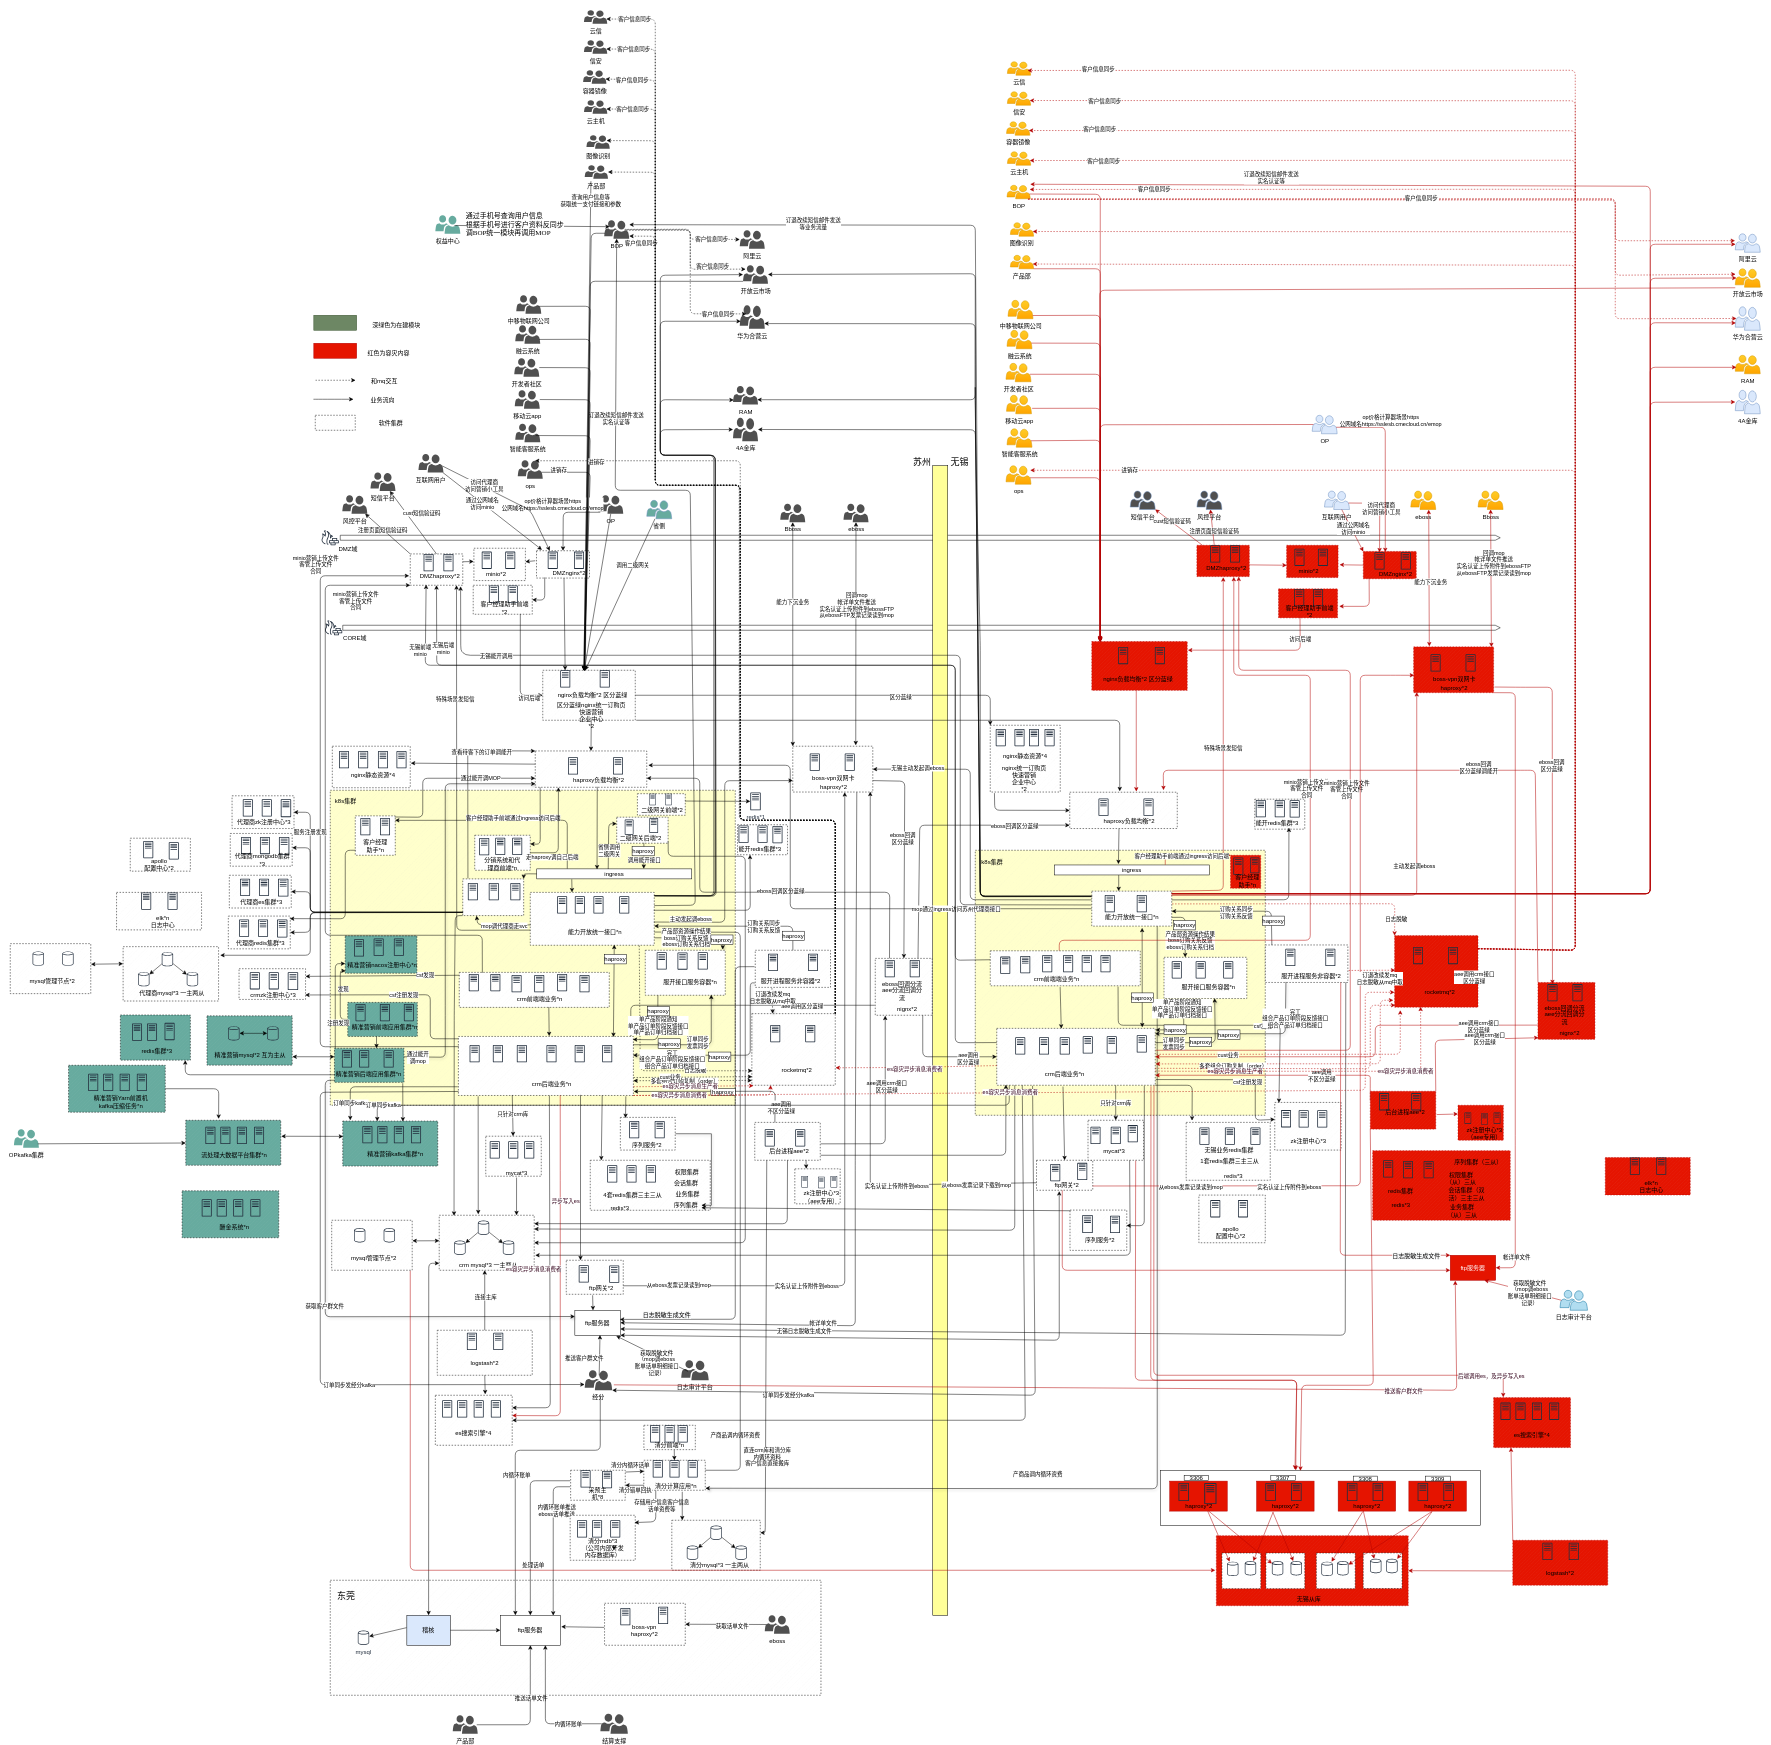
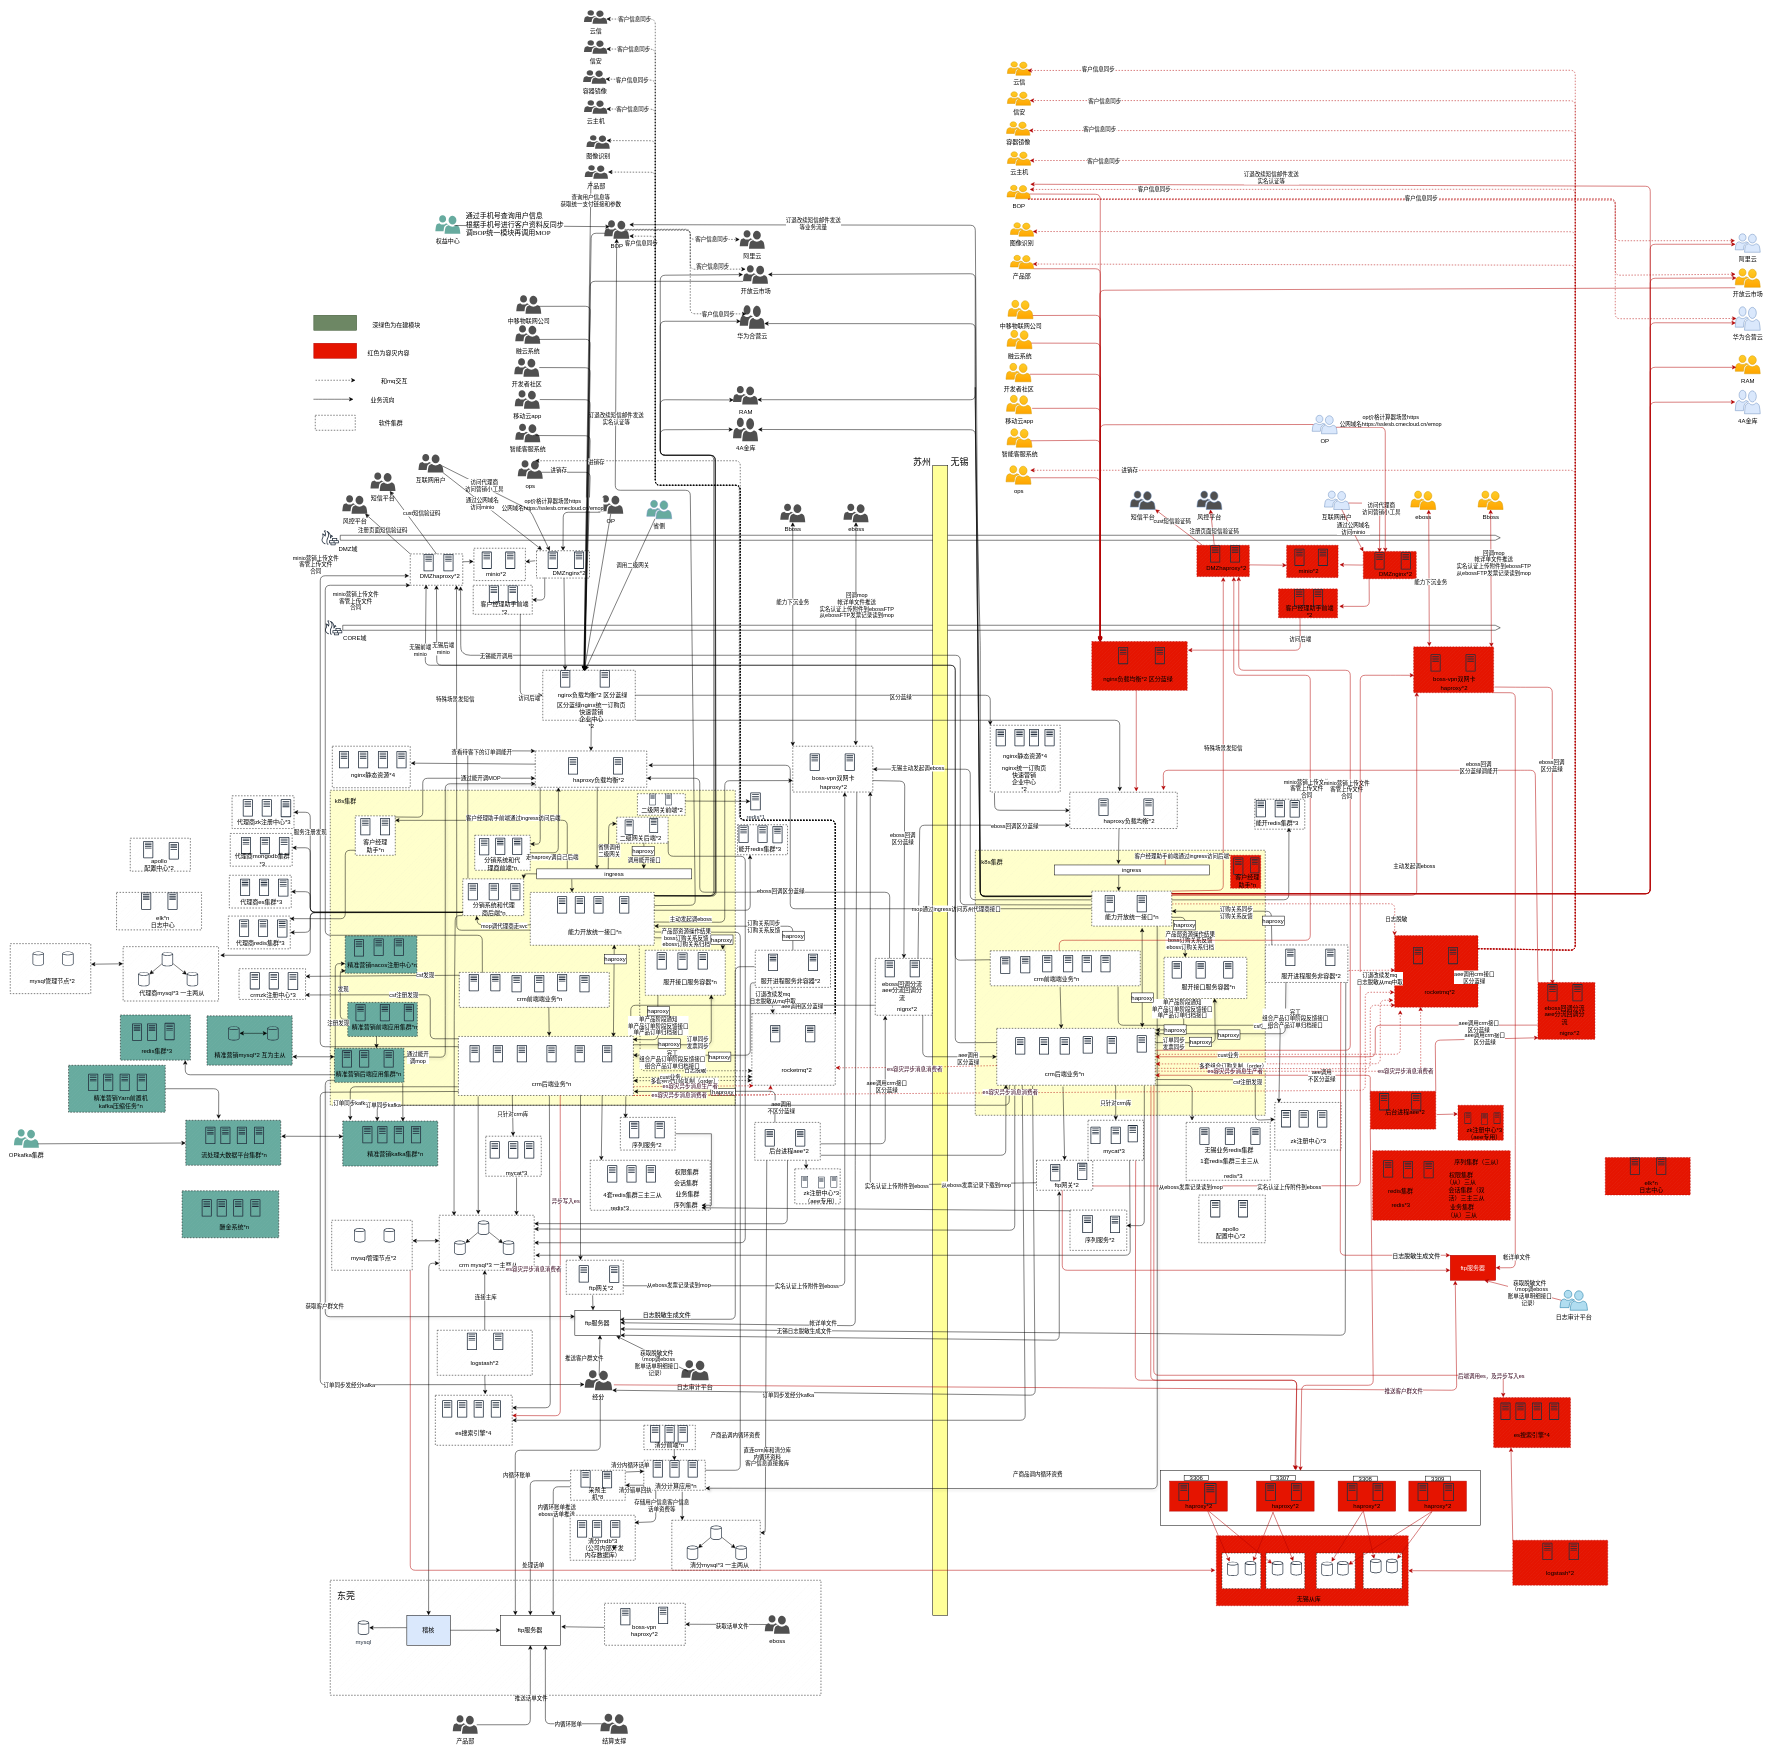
node "和mq交互": moved (384, 381) -> (394, 381)
node "分销系统和代理商后端*n": added
node "mysql": moved (363, 1638) -> (363, 1628)
